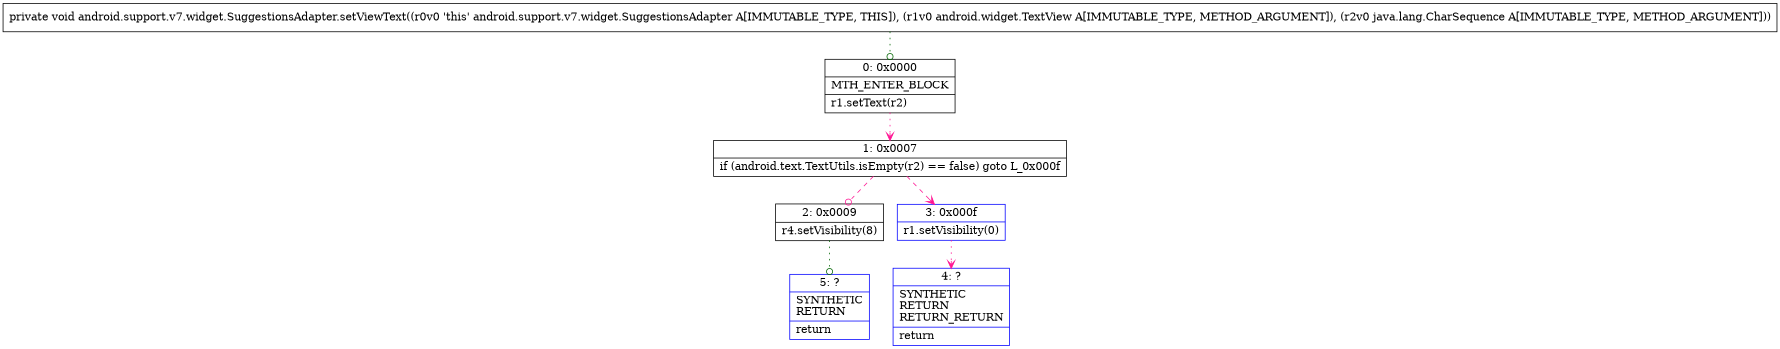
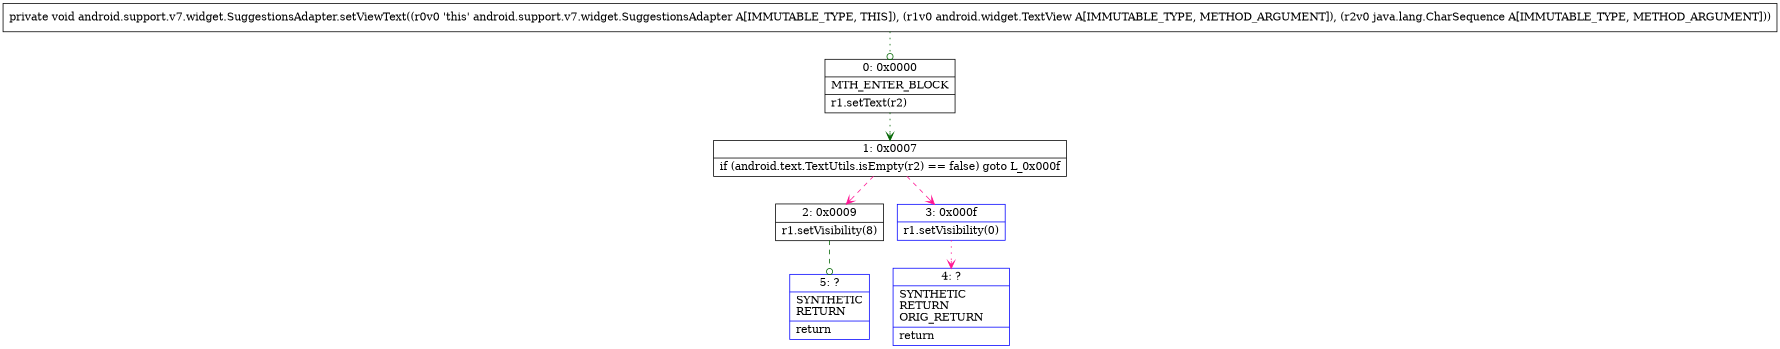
edge "0: 0x0000" -> "1: 0x0007": color deeppink -> darkgreen
edge "1: 0x0007" -> "2: 0x0009": arrowhead odot -> vee
node "2: 0x0009": text "r4.setVisibility(8)" -> "r1.setVisibility(8)"
edge "2: 0x0009" -> "5: ?": style dotted -> dashed
node "4: ?": text "RETURN_RETURN" -> "ORIG_RETURN"
